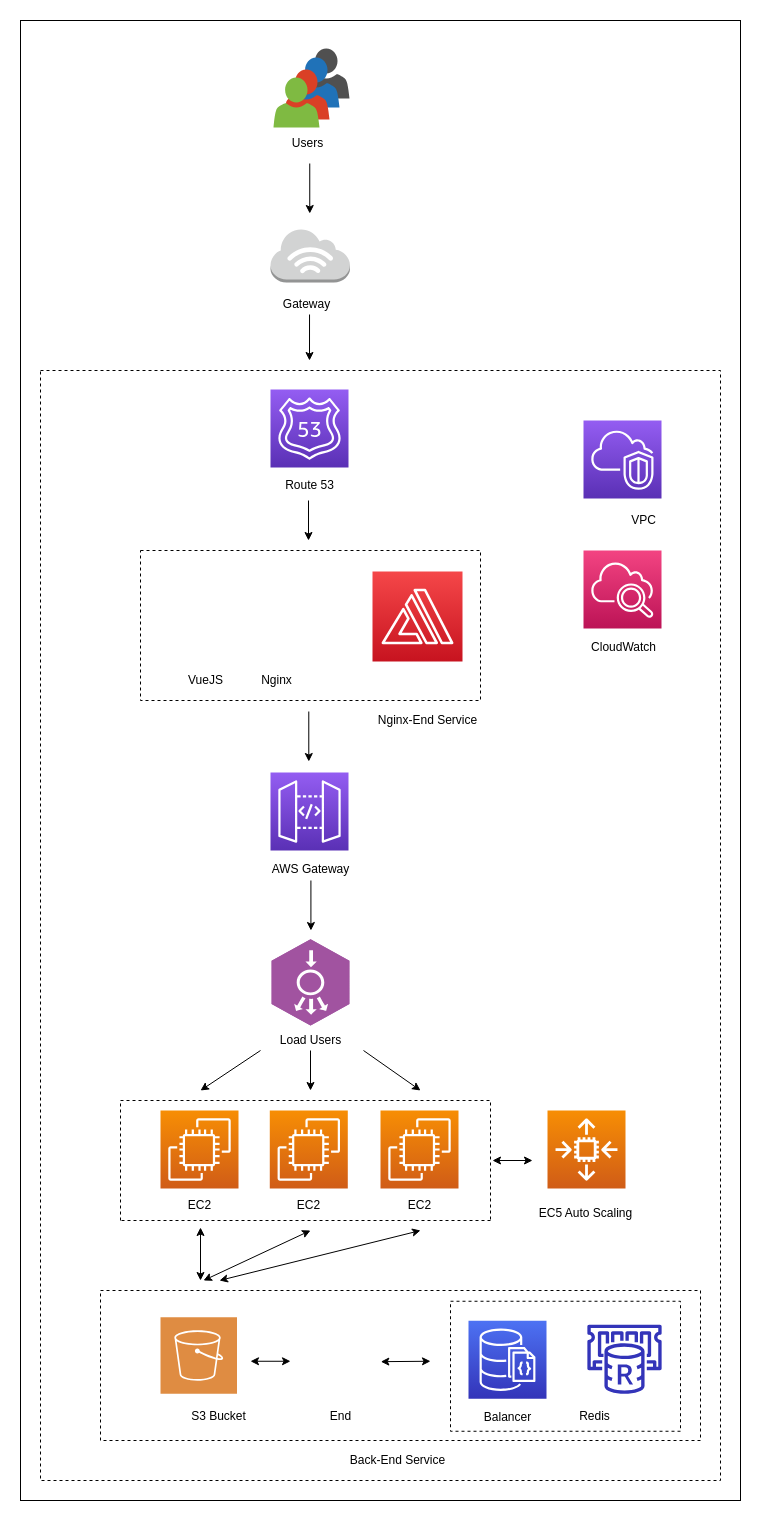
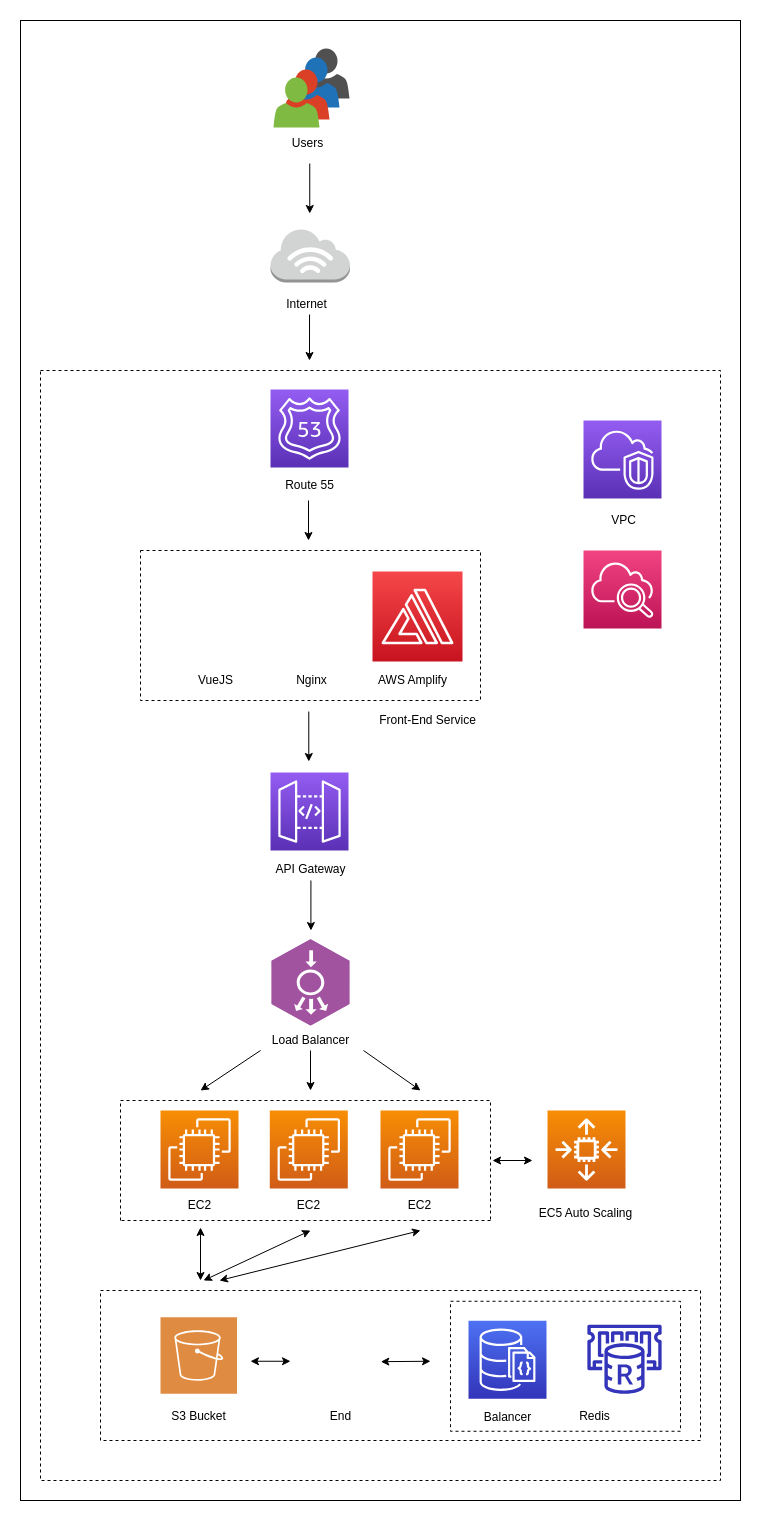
node "Gateway": label "Gateway" -> "Internet"
node "Route 53": label "Route 53" -> "Route 55"
node "VPC": moved (644, 521) -> (624, 521)
node "CloudWatch": removed
node "VueJS": moved (206, 681) -> (216, 681)
node "Nginx": moved (277, 681) -> (312, 681)
node "AWS Amplify": added
node "Nginx-End Service": label "Nginx-End Service" -> "Front-End Service"
node "AWS Gateway": label "AWS Gateway" -> "API Gateway"
node "Load Users": label "Load Users" -> "Load Balancer"
node "S3 Bucket": moved (219, 1416) -> (199, 1416)
node "Back-End Service": removed
